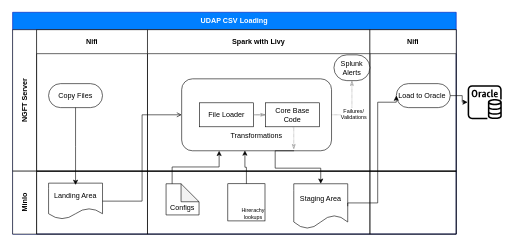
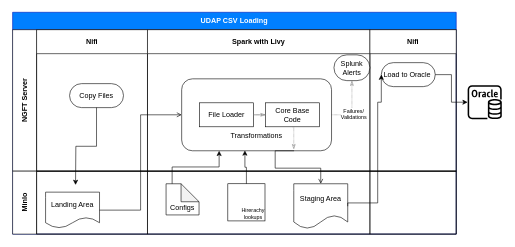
node "Copy Files": moved (75, 96) -> (96, 96)
node "Load to Oracle": moved (423, 96) -> (408, 75)
edge "Transformations" -> "Staging Area": arrowhead classic -> open
node "Landing Area": moved (75, 201) -> (72, 210)
